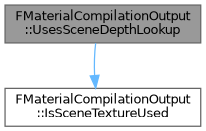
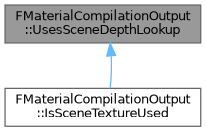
edge "FMaterialCompilationOutput ::UsesSceneDepthLookup" -> "FMaterialCompilationOutput ::IsSceneTextureUsed": reversed
